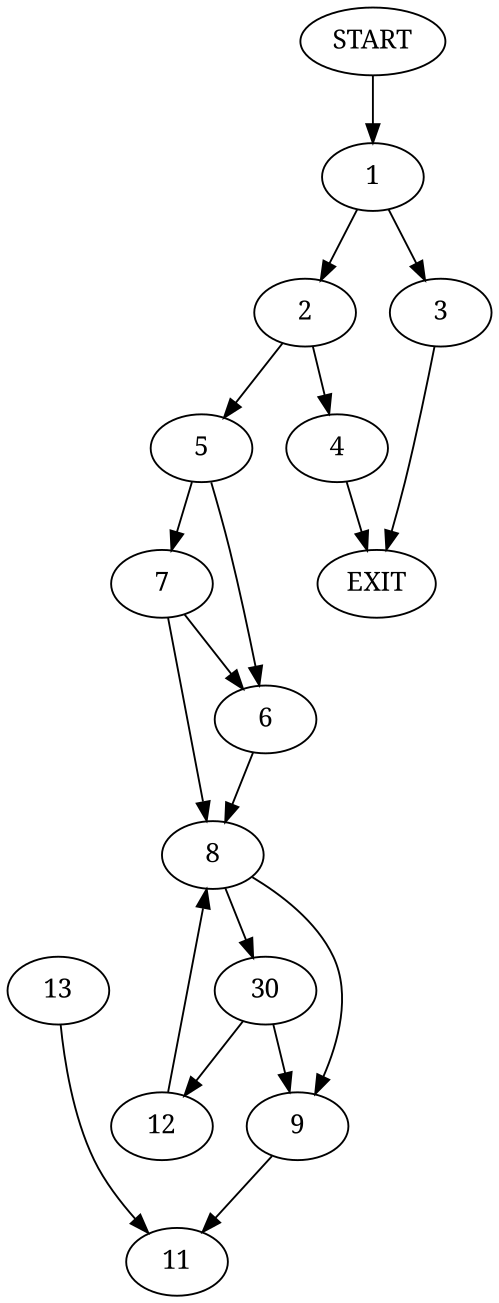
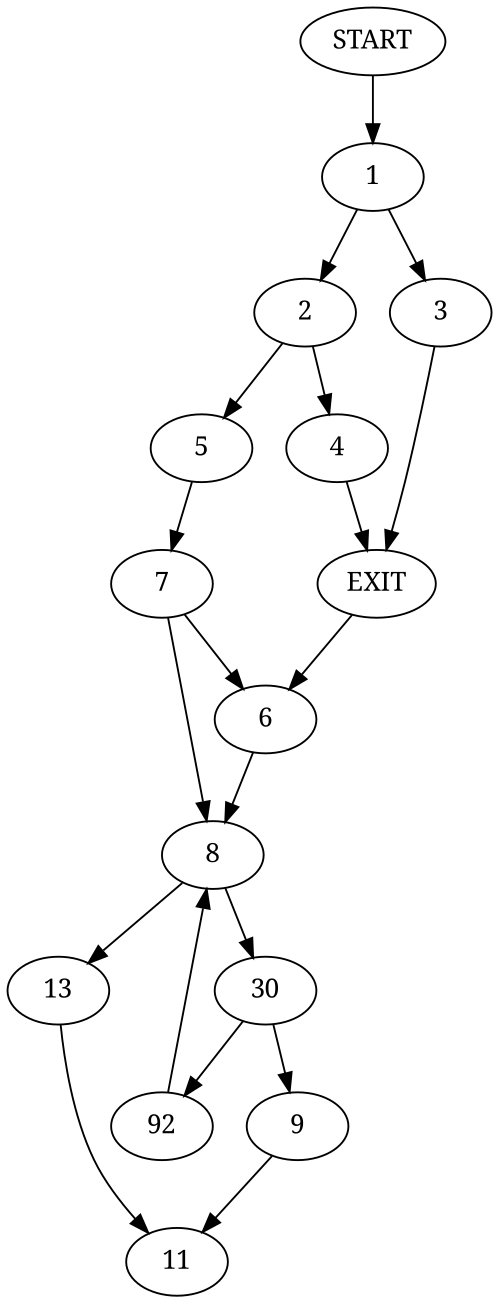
edge "5" -> "6": now "EXIT" -> "6"
edge "8" -> "9": now "8" -> "13"
node "12": label "12" -> "92"
